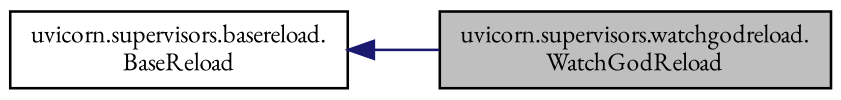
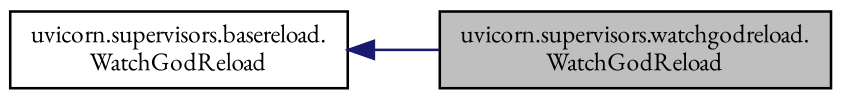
node "uvicorn.supervisors.basereload. BaseReload": label "uvicorn.supervisors.basereload. BaseReload" -> "uvicorn.supervisors.basereload. WatchGodReload"
